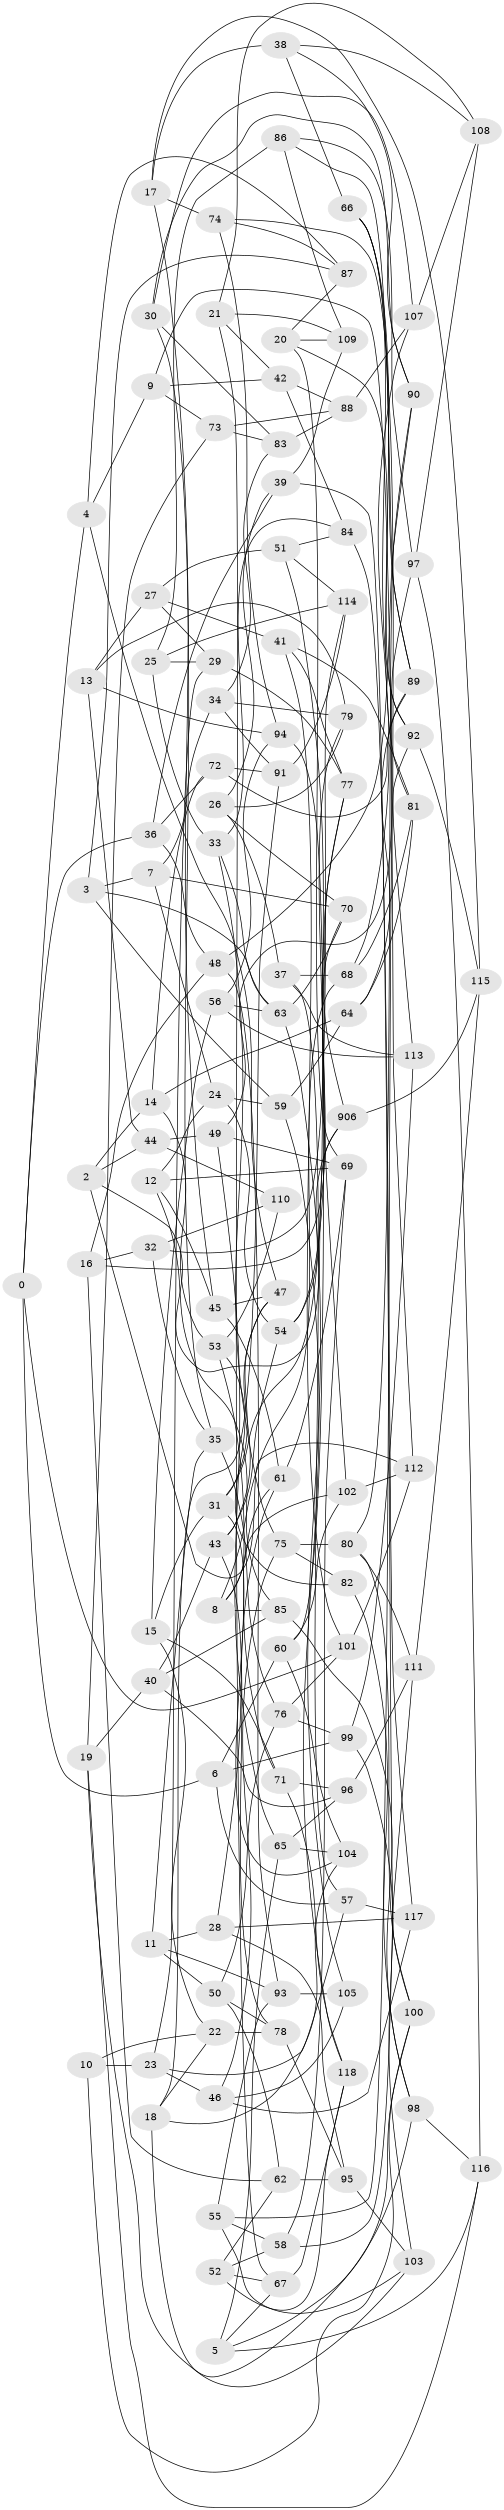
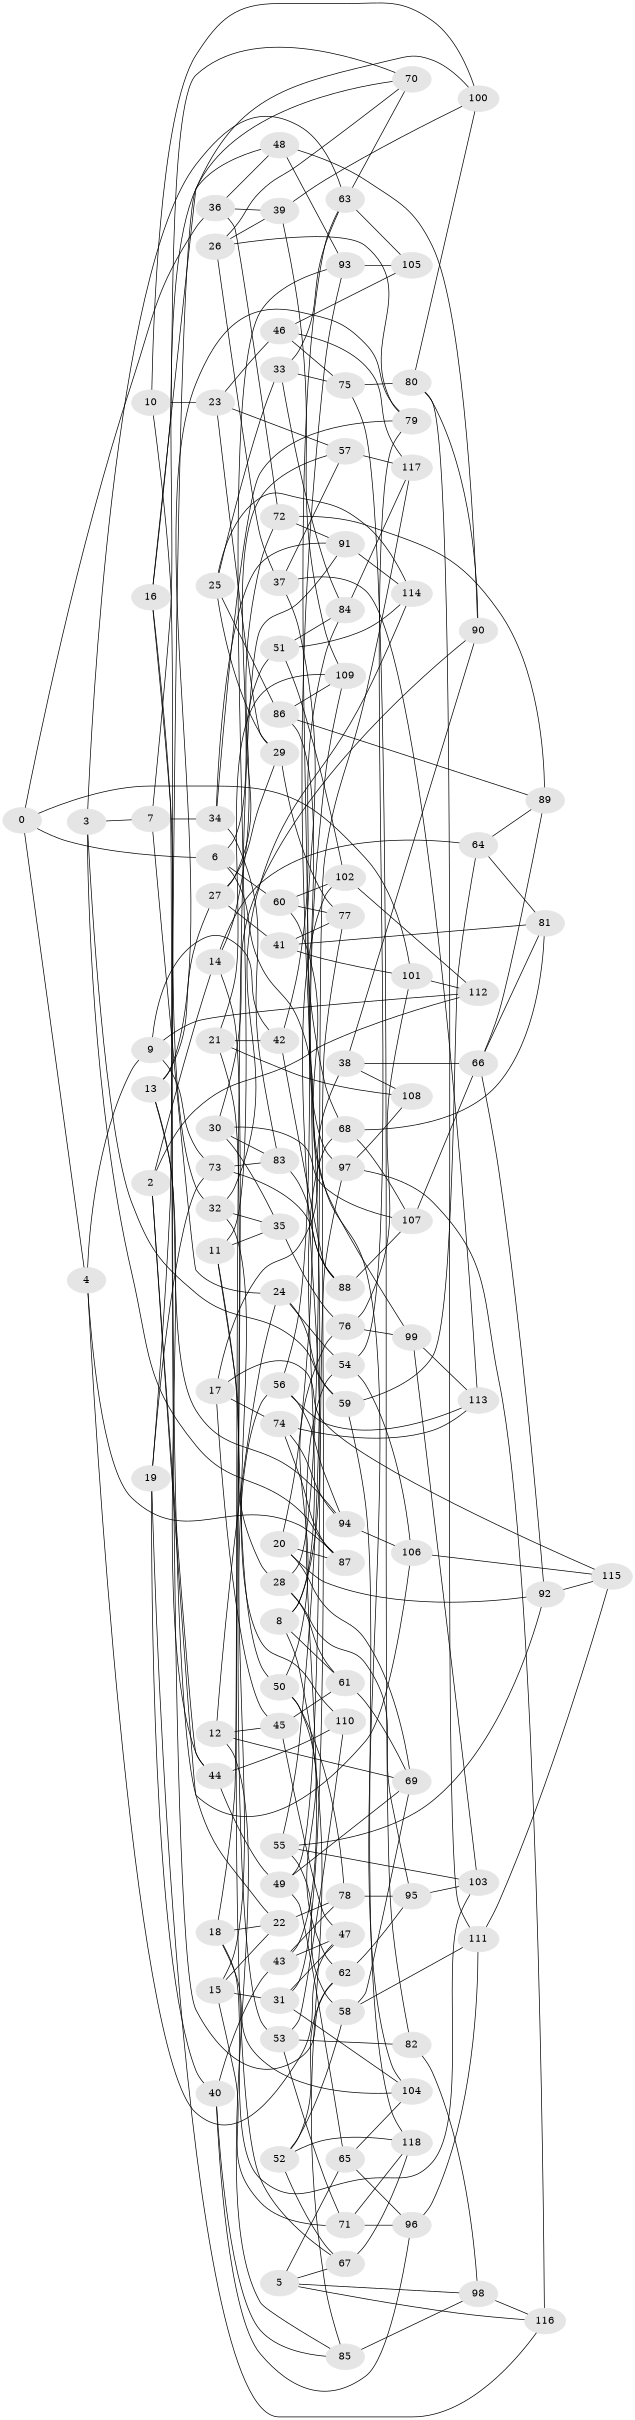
edge "108" -- "107": now "66" -- "107"
node "906": label "906" -> "106"
